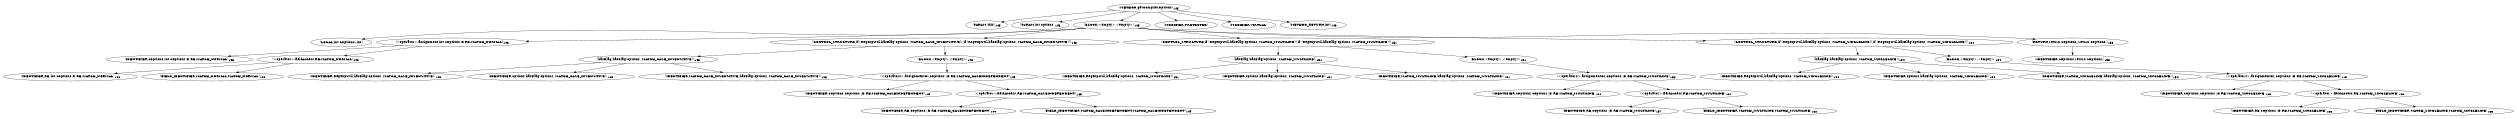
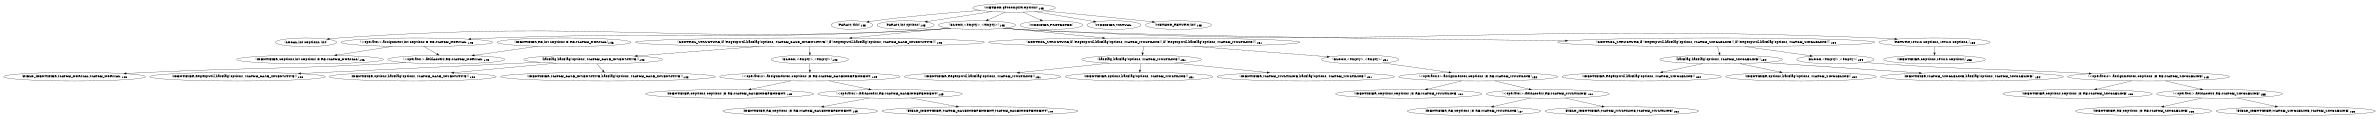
edge "(<operator>.fieldAccess,RE.MATCH_NORMAL)" -> "(IDENTIFIER,RE,int cOptions = RE.MATCH_NORMAL)": reversed
